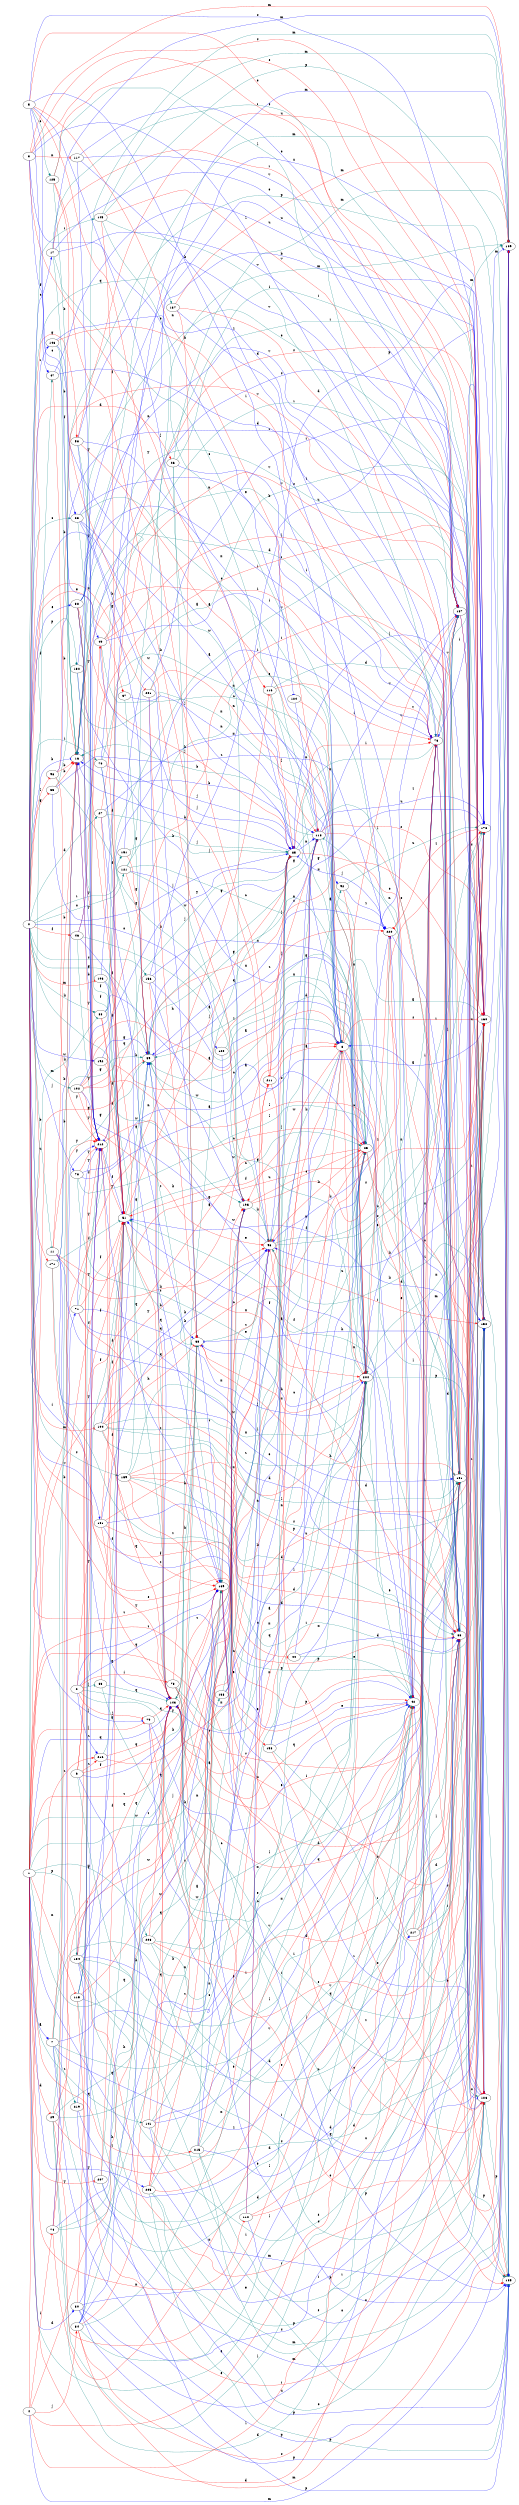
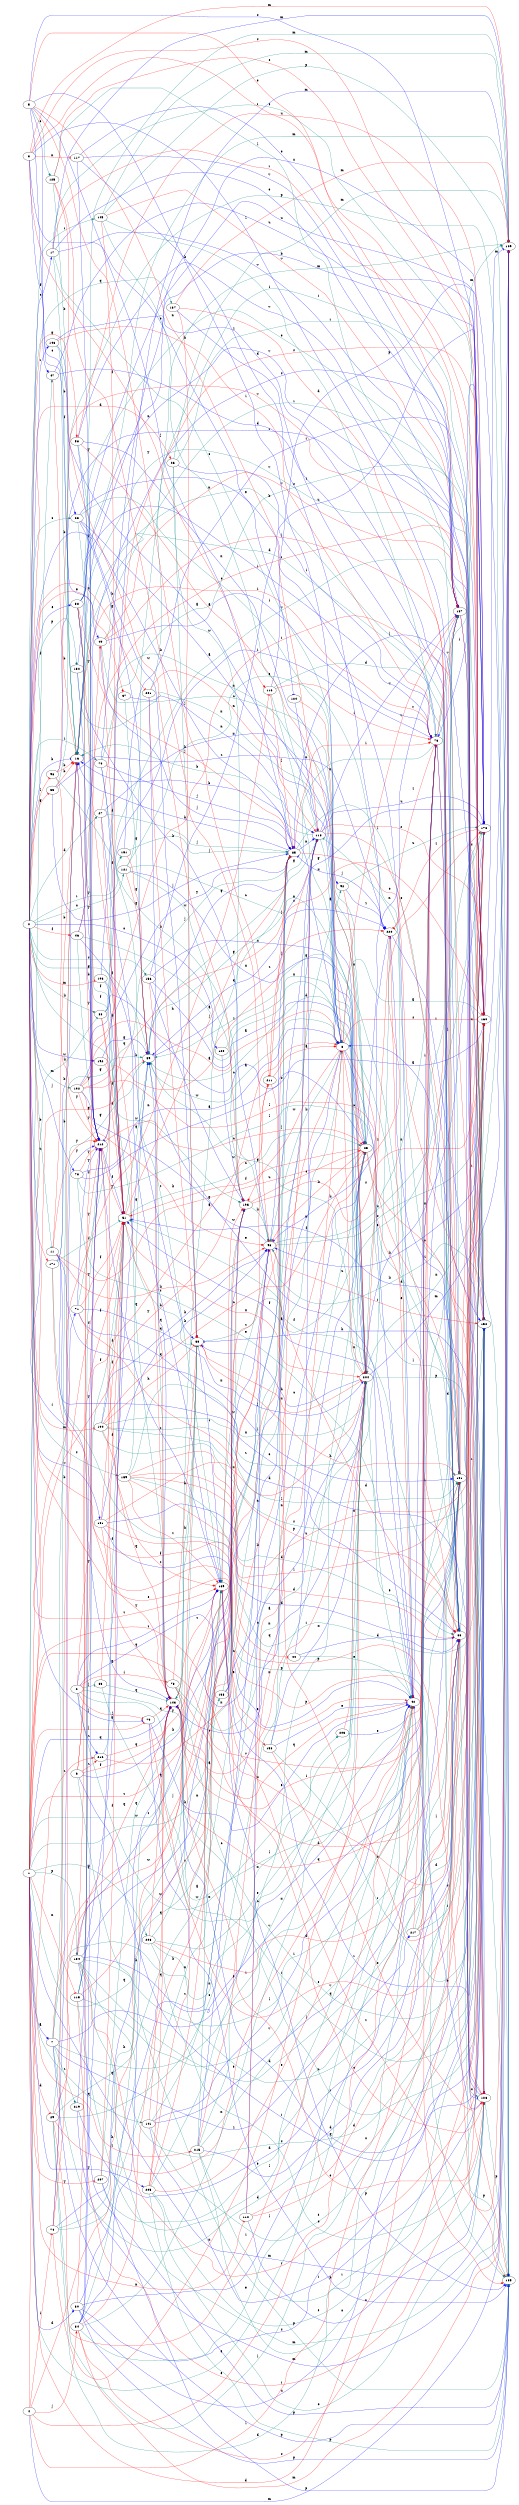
node "203": added
